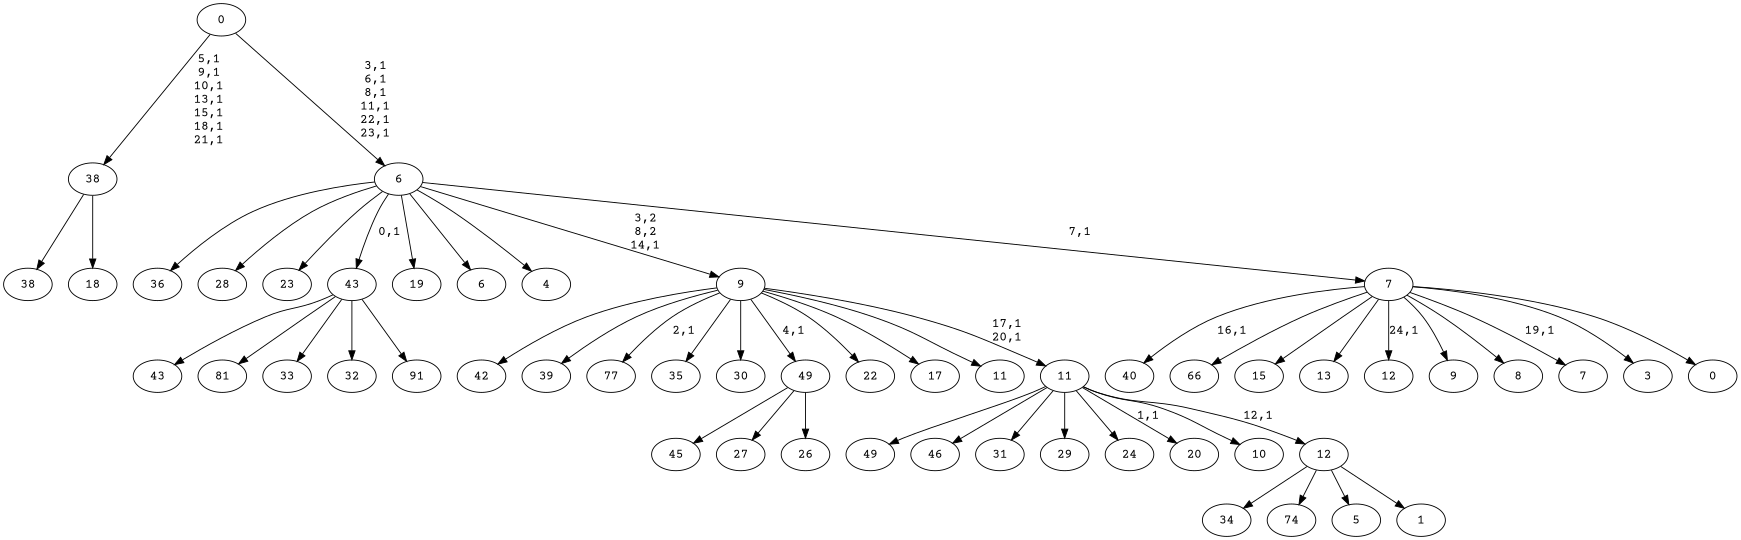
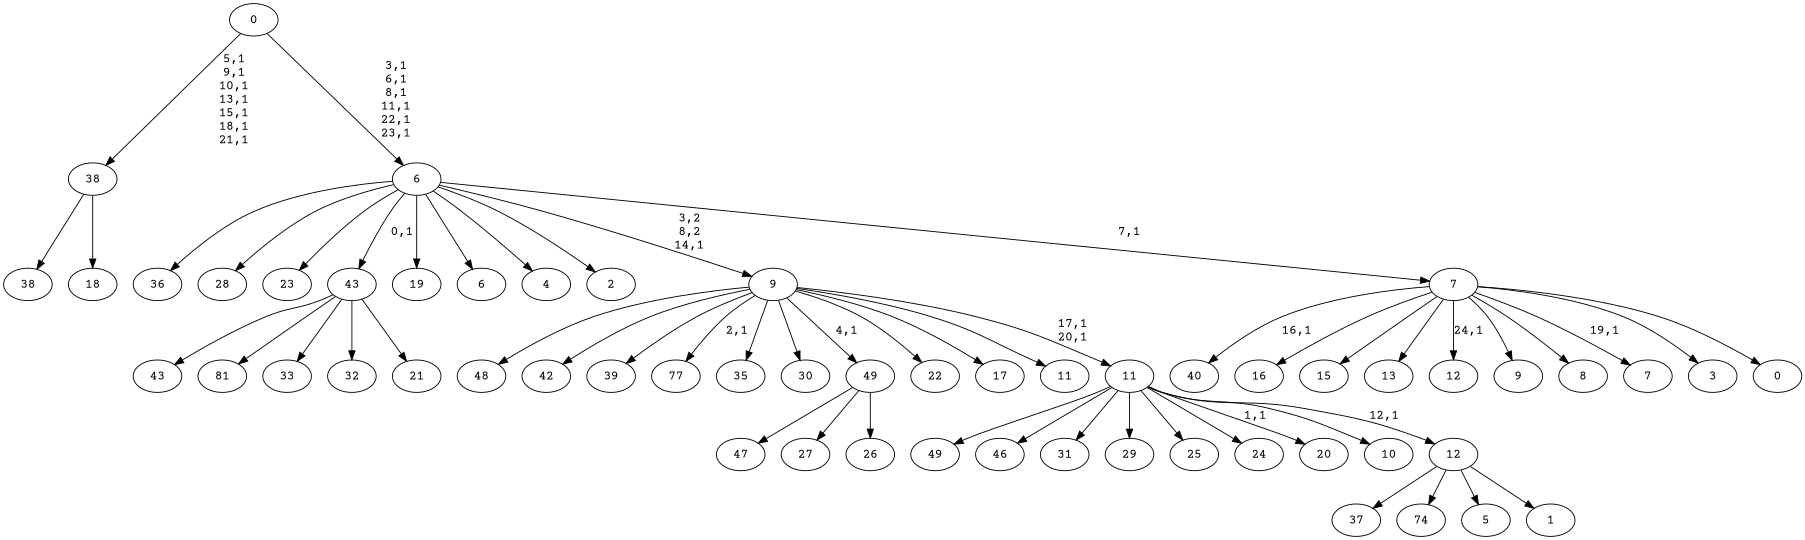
node "2": added
node "91": label "91" -> "21"
node "48": added
node "66": label "66" -> "16"
node "45": label "45" -> "47"
node "25": added
node "34": label "34" -> "37"
